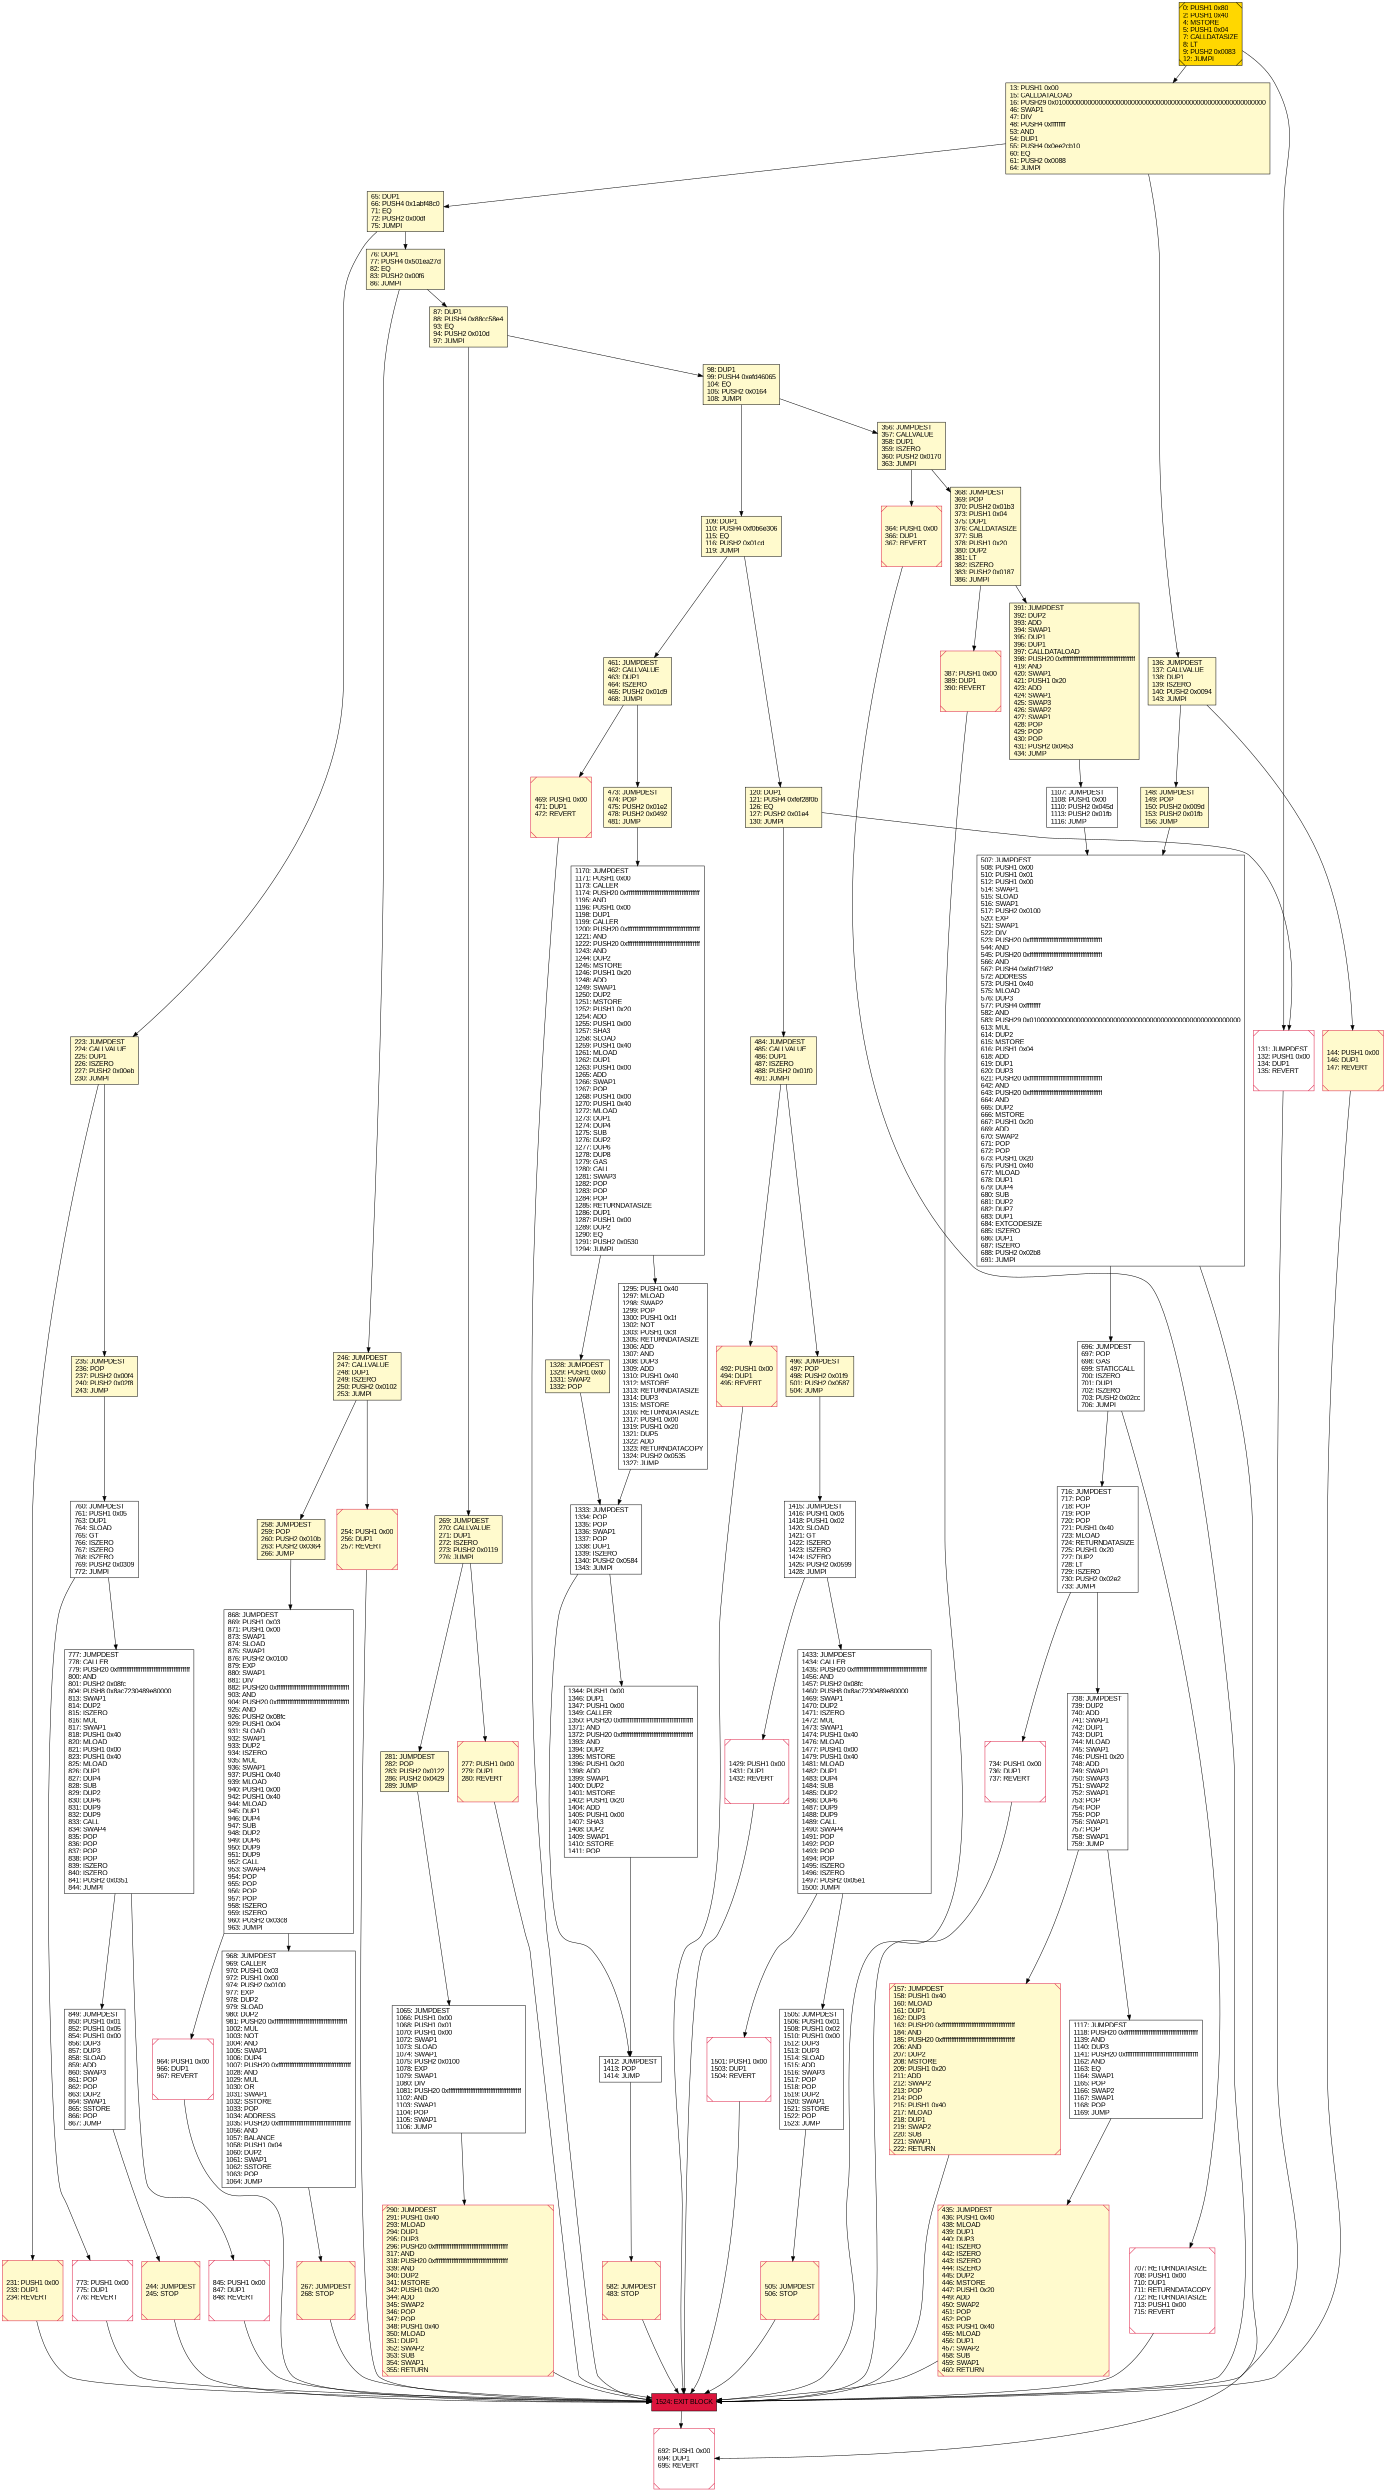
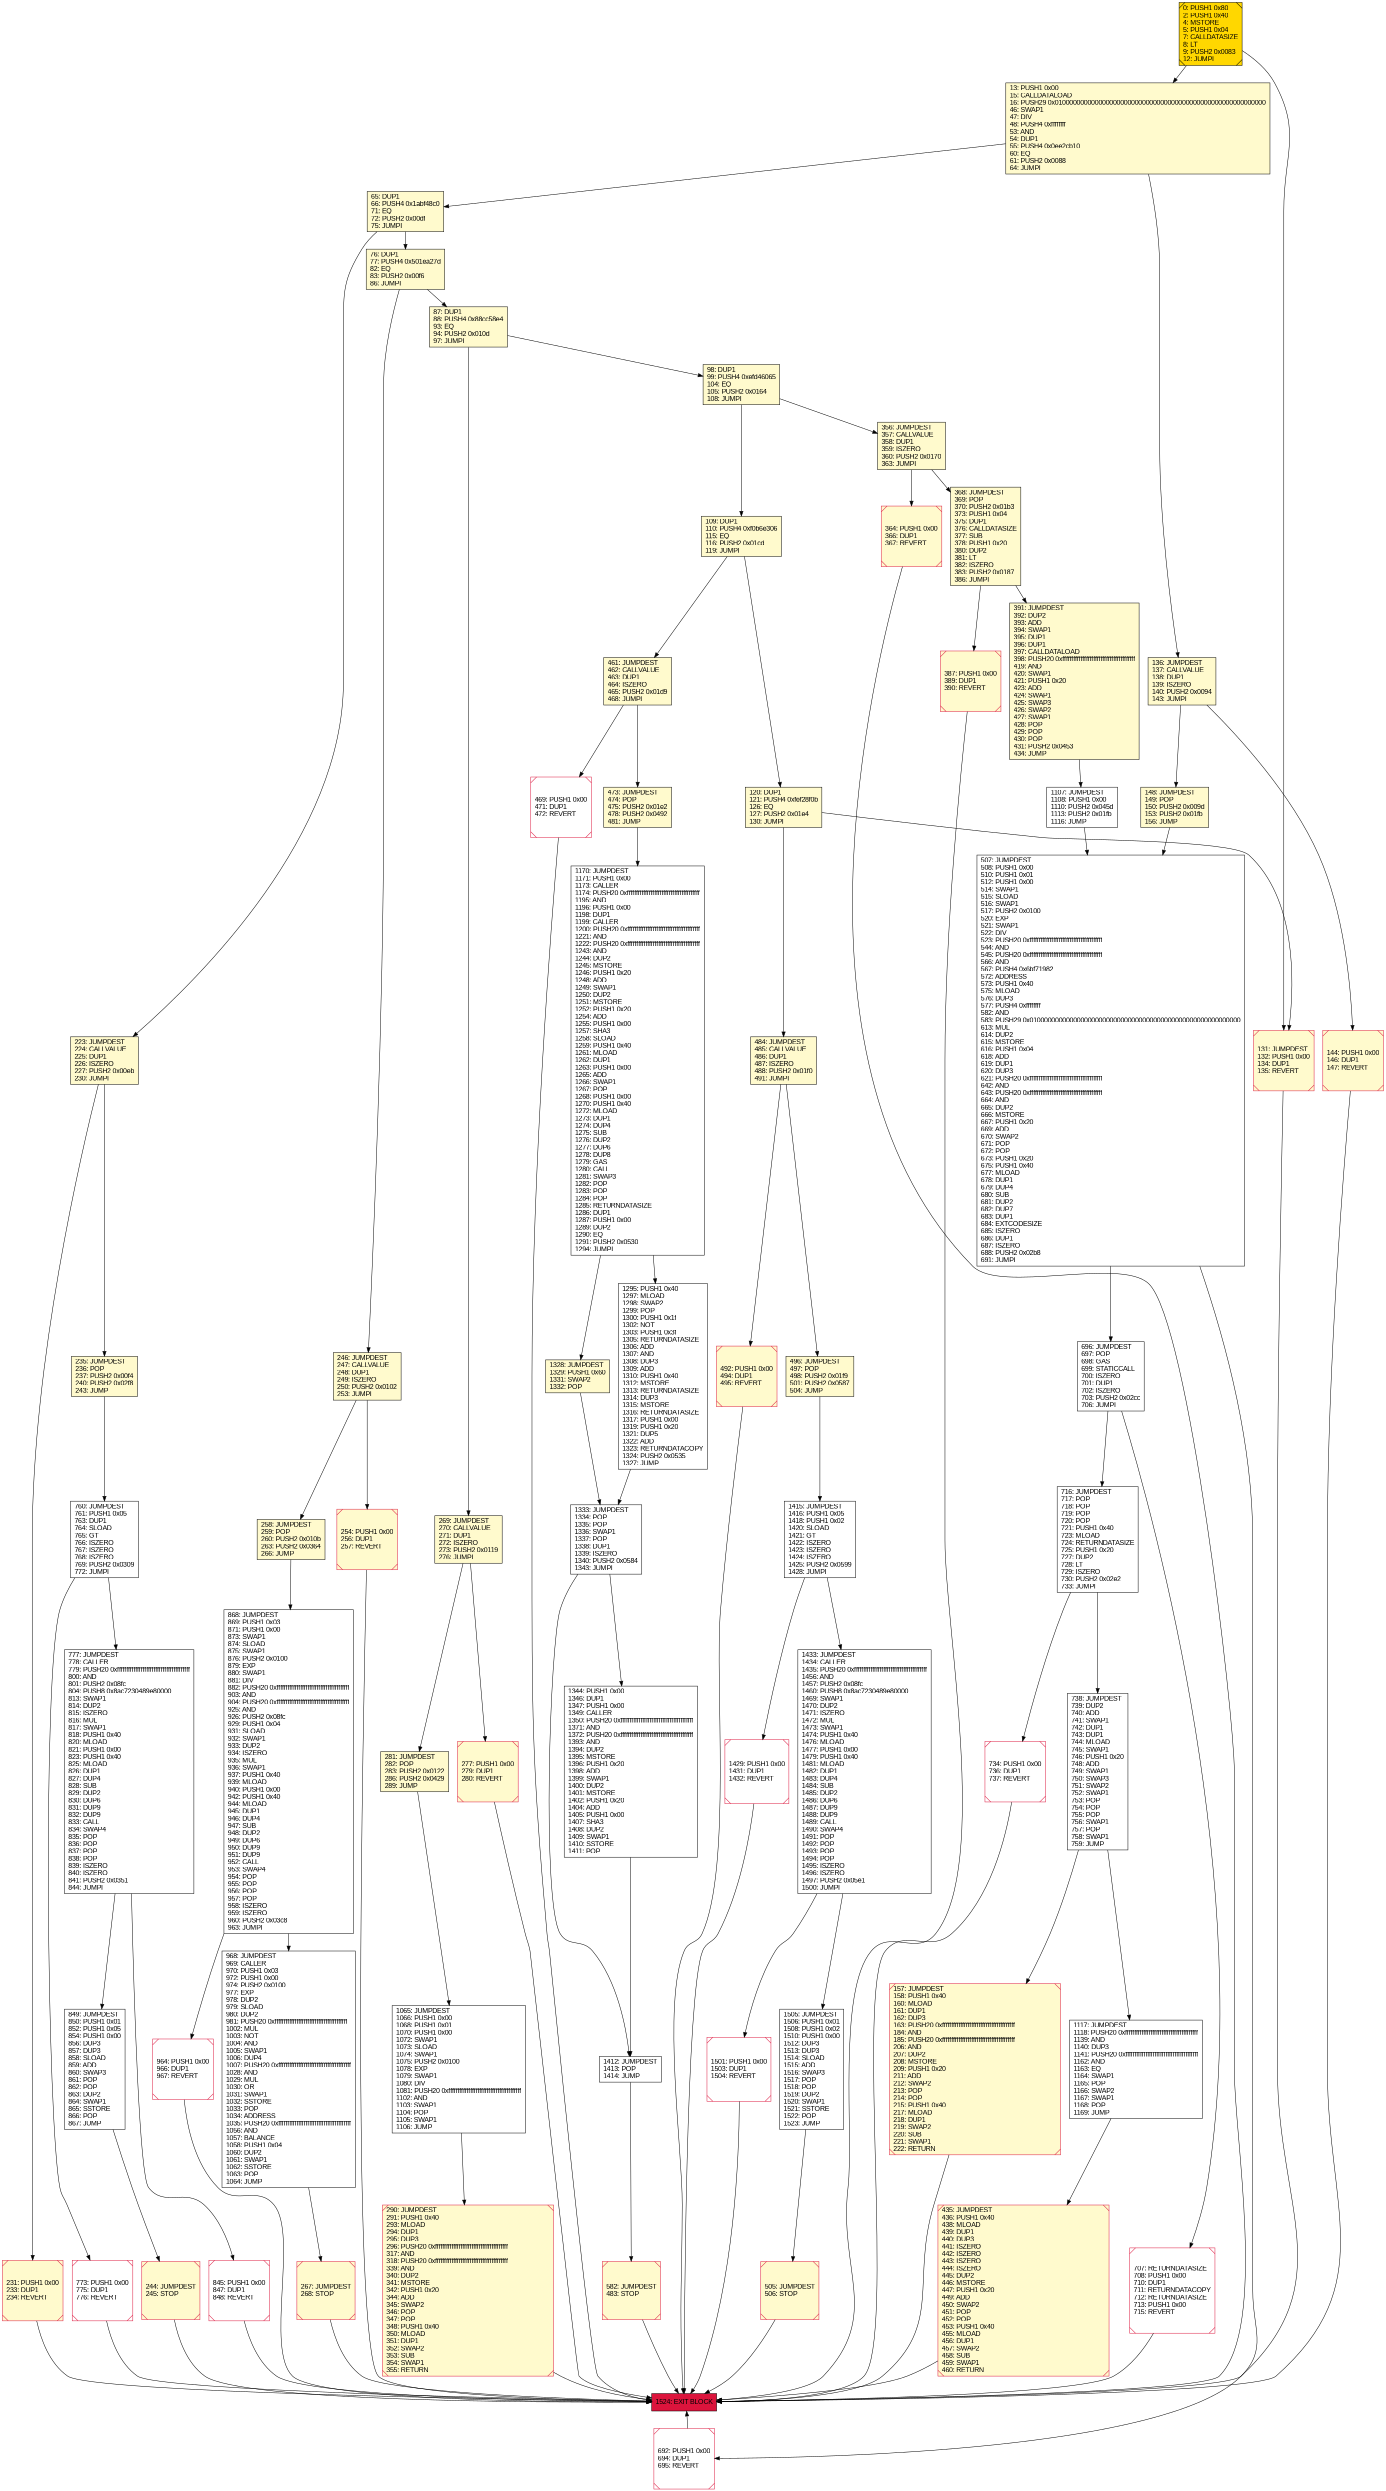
node "469: PUSH1 0x00 471: DUP1 472: REVERT": fillcolor lemonchiffon -> white
node "131: JUMPDEST 132: PUSH1 0x00 134: DUP1 135: REVERT": fillcolor white -> lemonchiffon
edge "1524: EXIT BLOCK" -> "692: PUSH1 0x00 694: DUP1 695: REVERT": reversed
